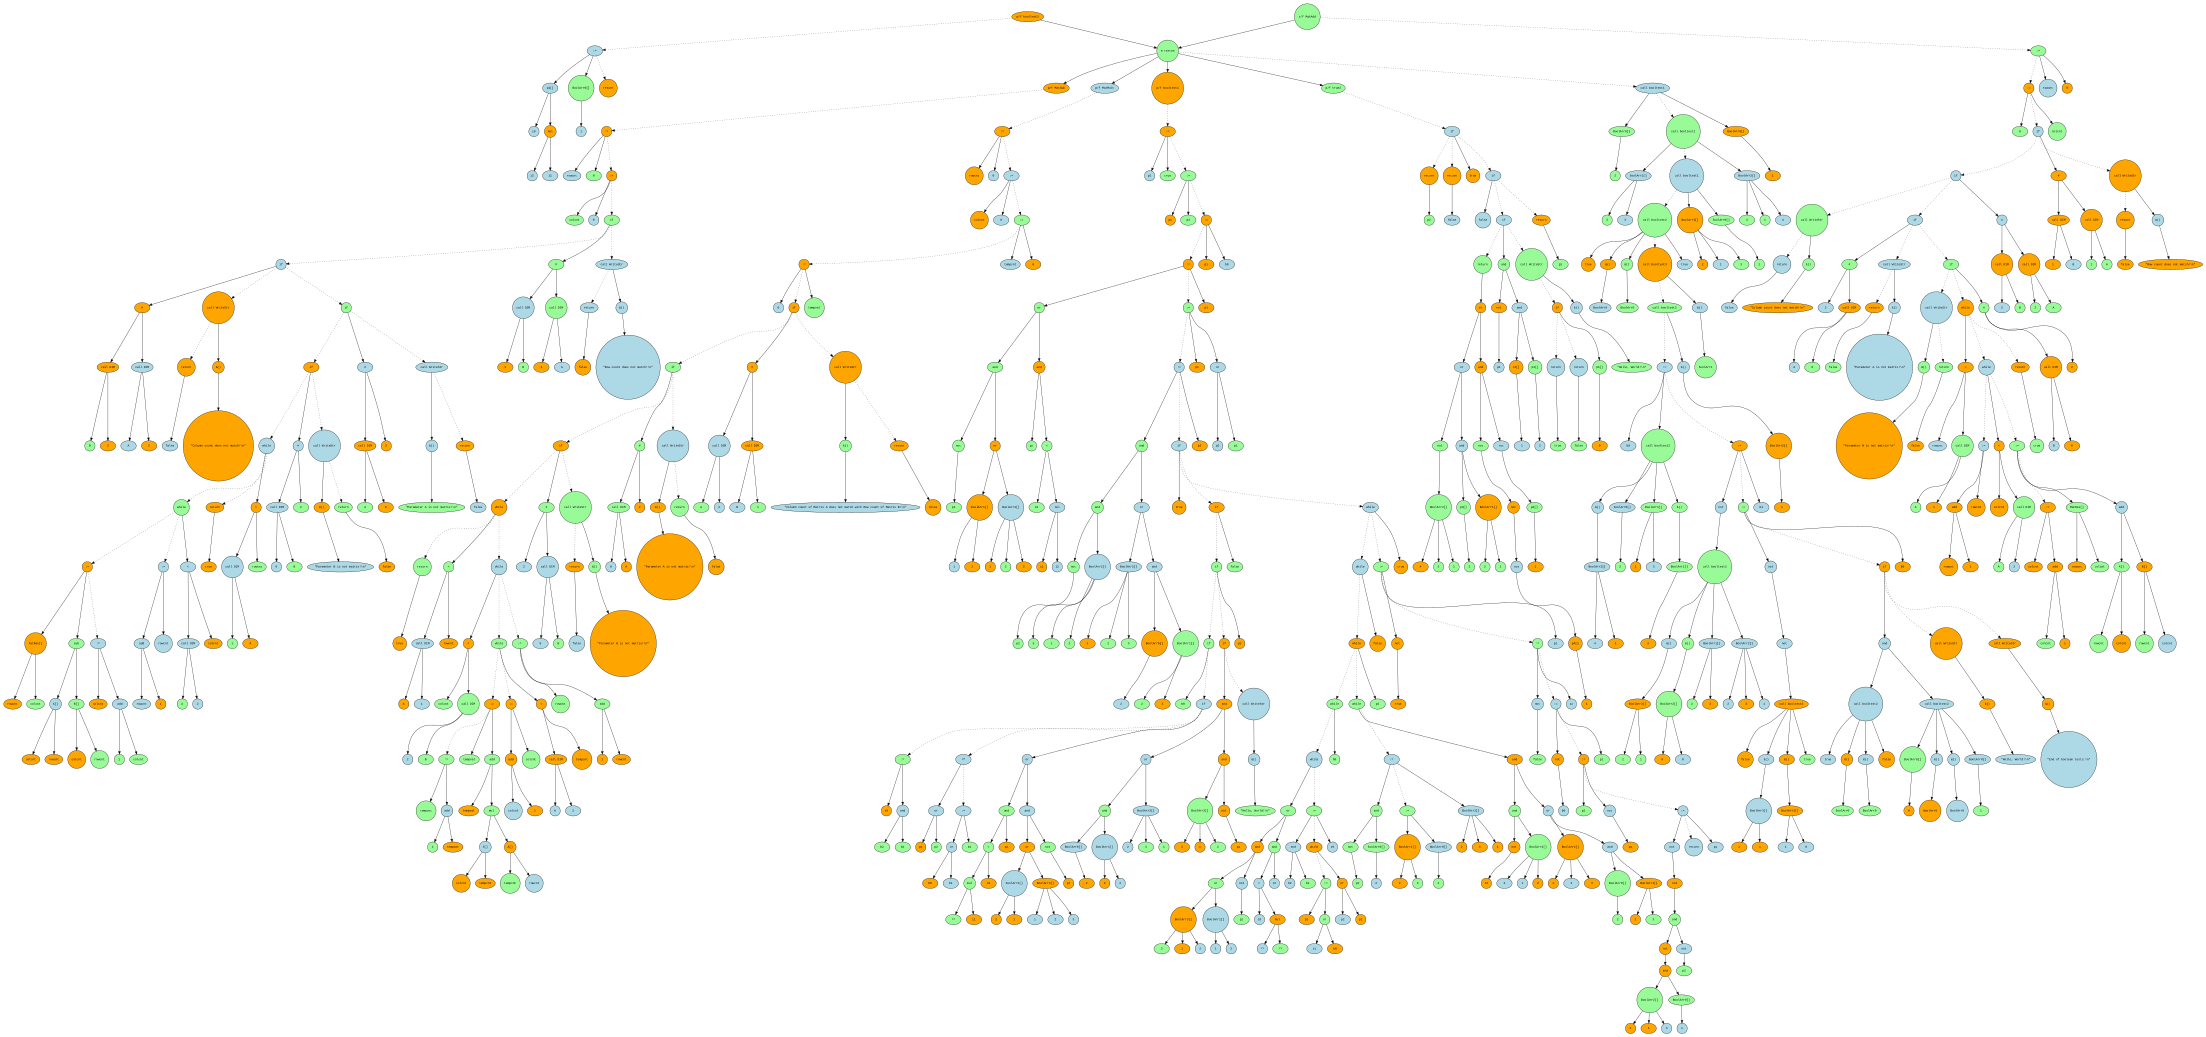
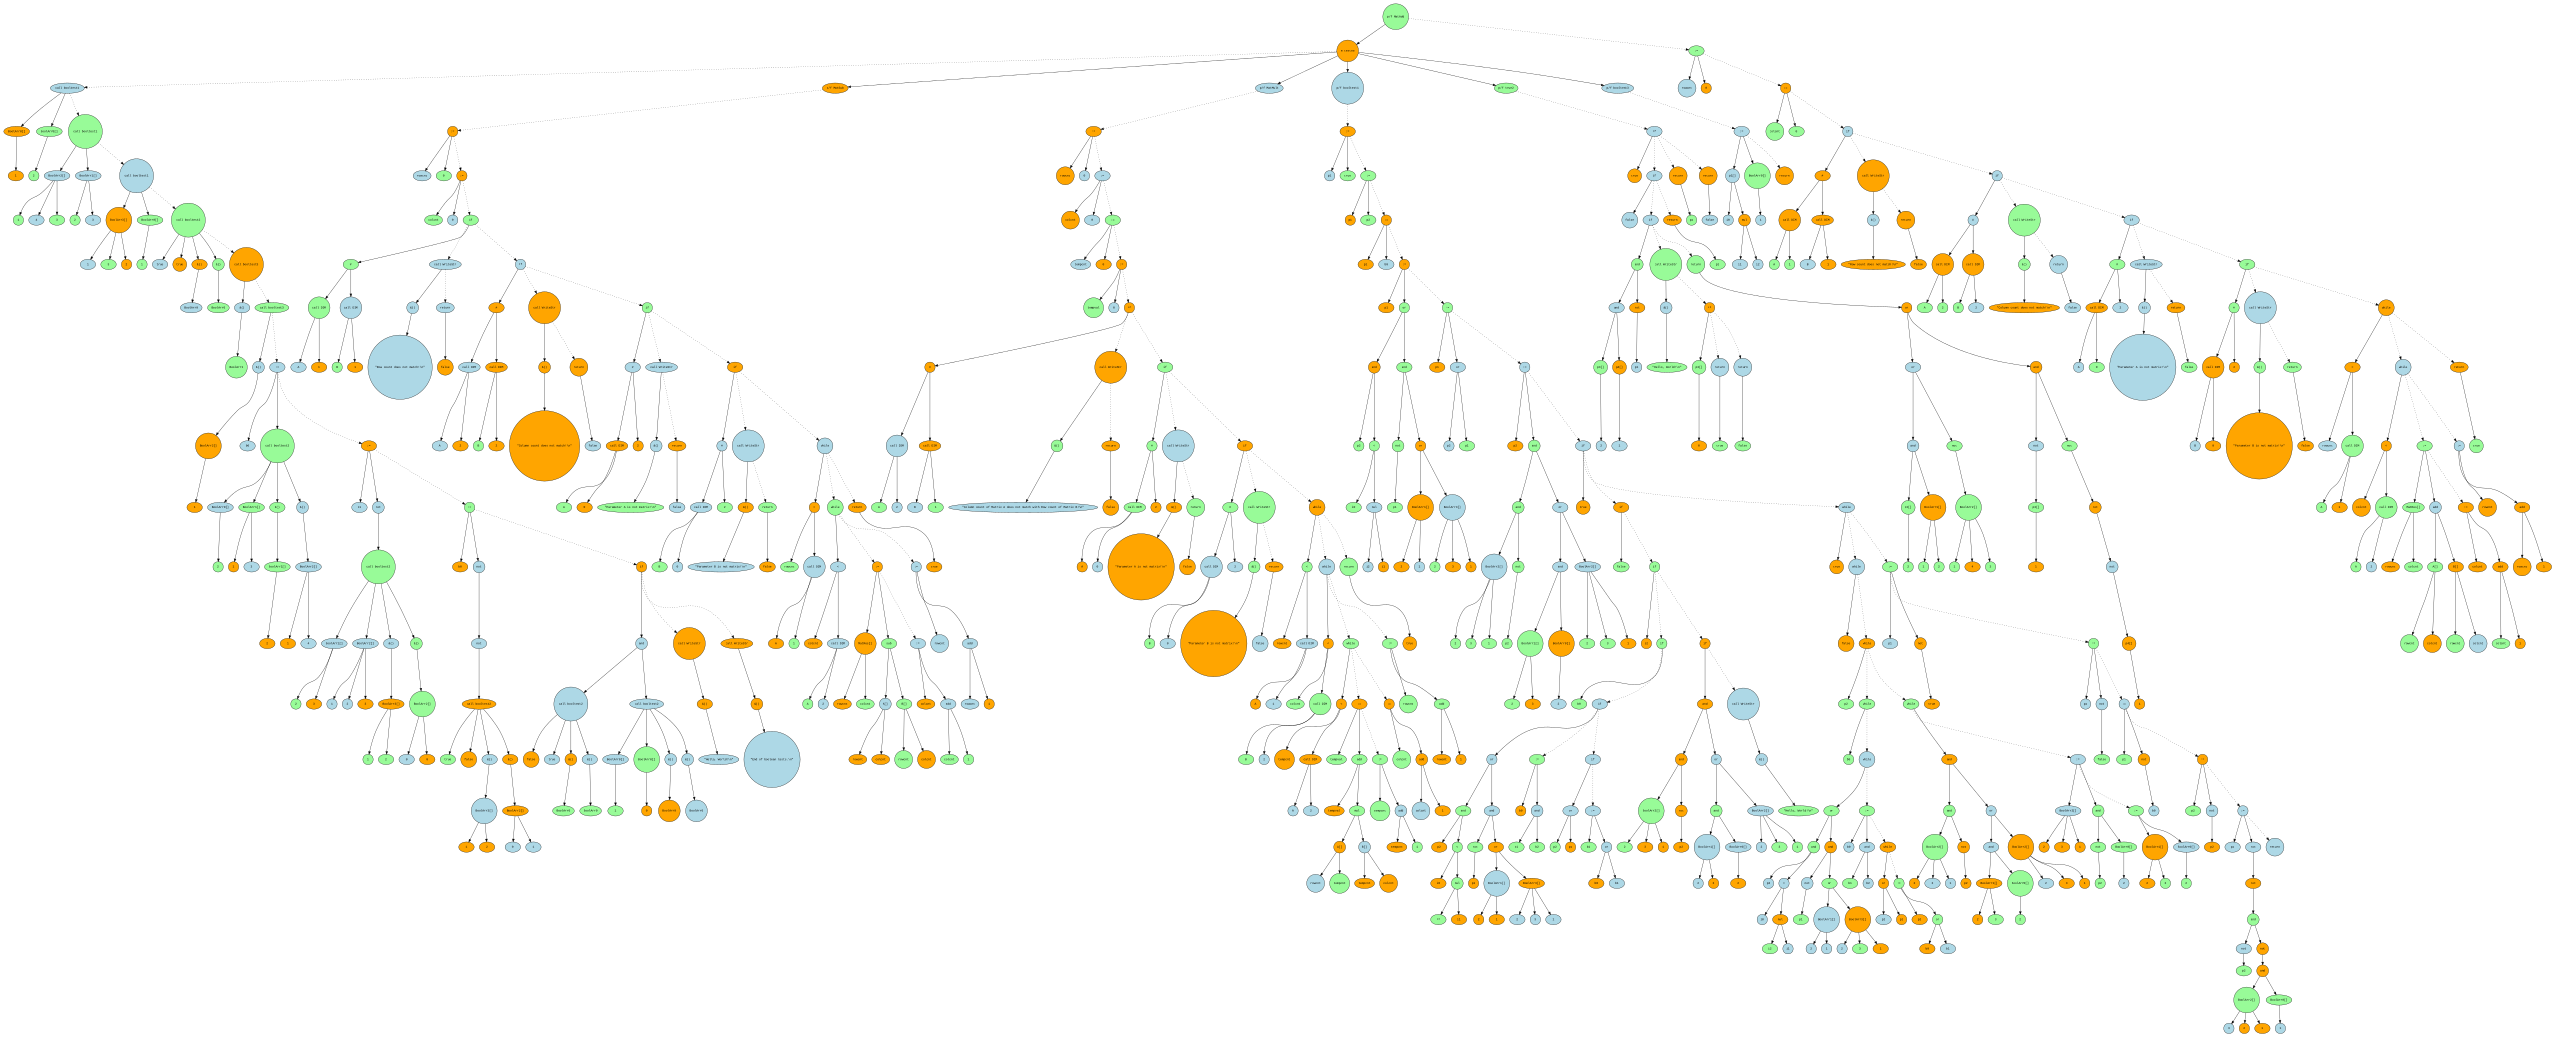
node "p/f booltest3": fillcolor orange -> lightblue
edge "p/f booltest3" -> "m test08": reversed
node "m test08": fillcolor palegreen -> orange
node "p1[]": shape ellipse -> circle
node "p/f booltest1": fillcolor orange -> lightblue
